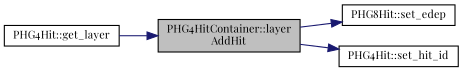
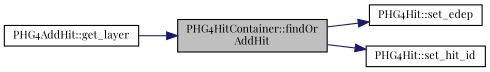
node "PHG8Hit::set_edep": label "PHG8Hit::set_edep" -> "PHG4Hit::set_edep"
node "PHG4Hit::get_layer": label "PHG4Hit::get_layer" -> "PHG4AddHit::get_layer"
node "PHG4HitContainer::layer AddHit": label "PHG4HitContainer::layer AddHit" -> "PHG4HitContainer::findOr AddHit"
